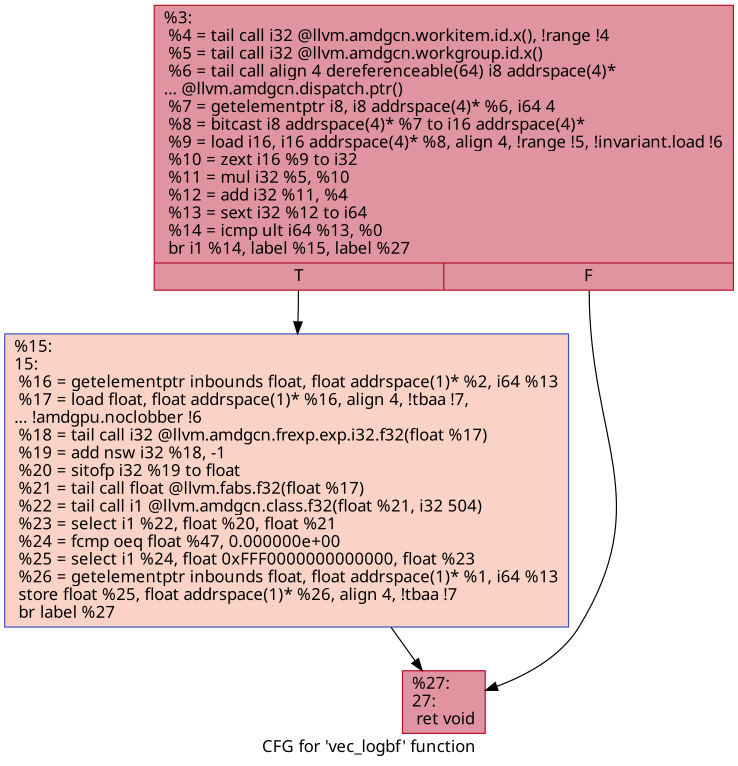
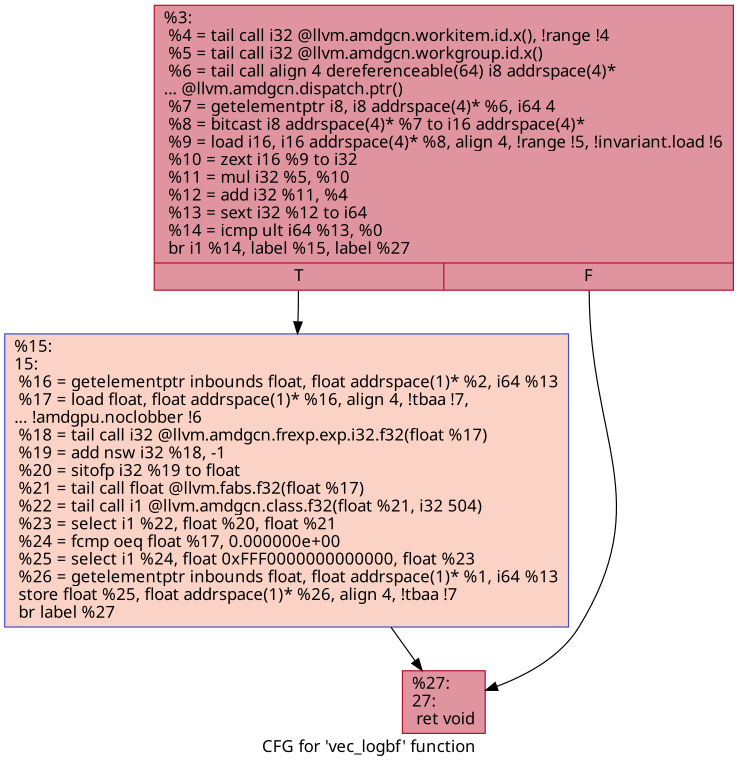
node "%15:": text "%24 = fcmp oeq float %47, 0.000000e+00" -> "%24 = fcmp oeq float %17, 0.000000e+00"
